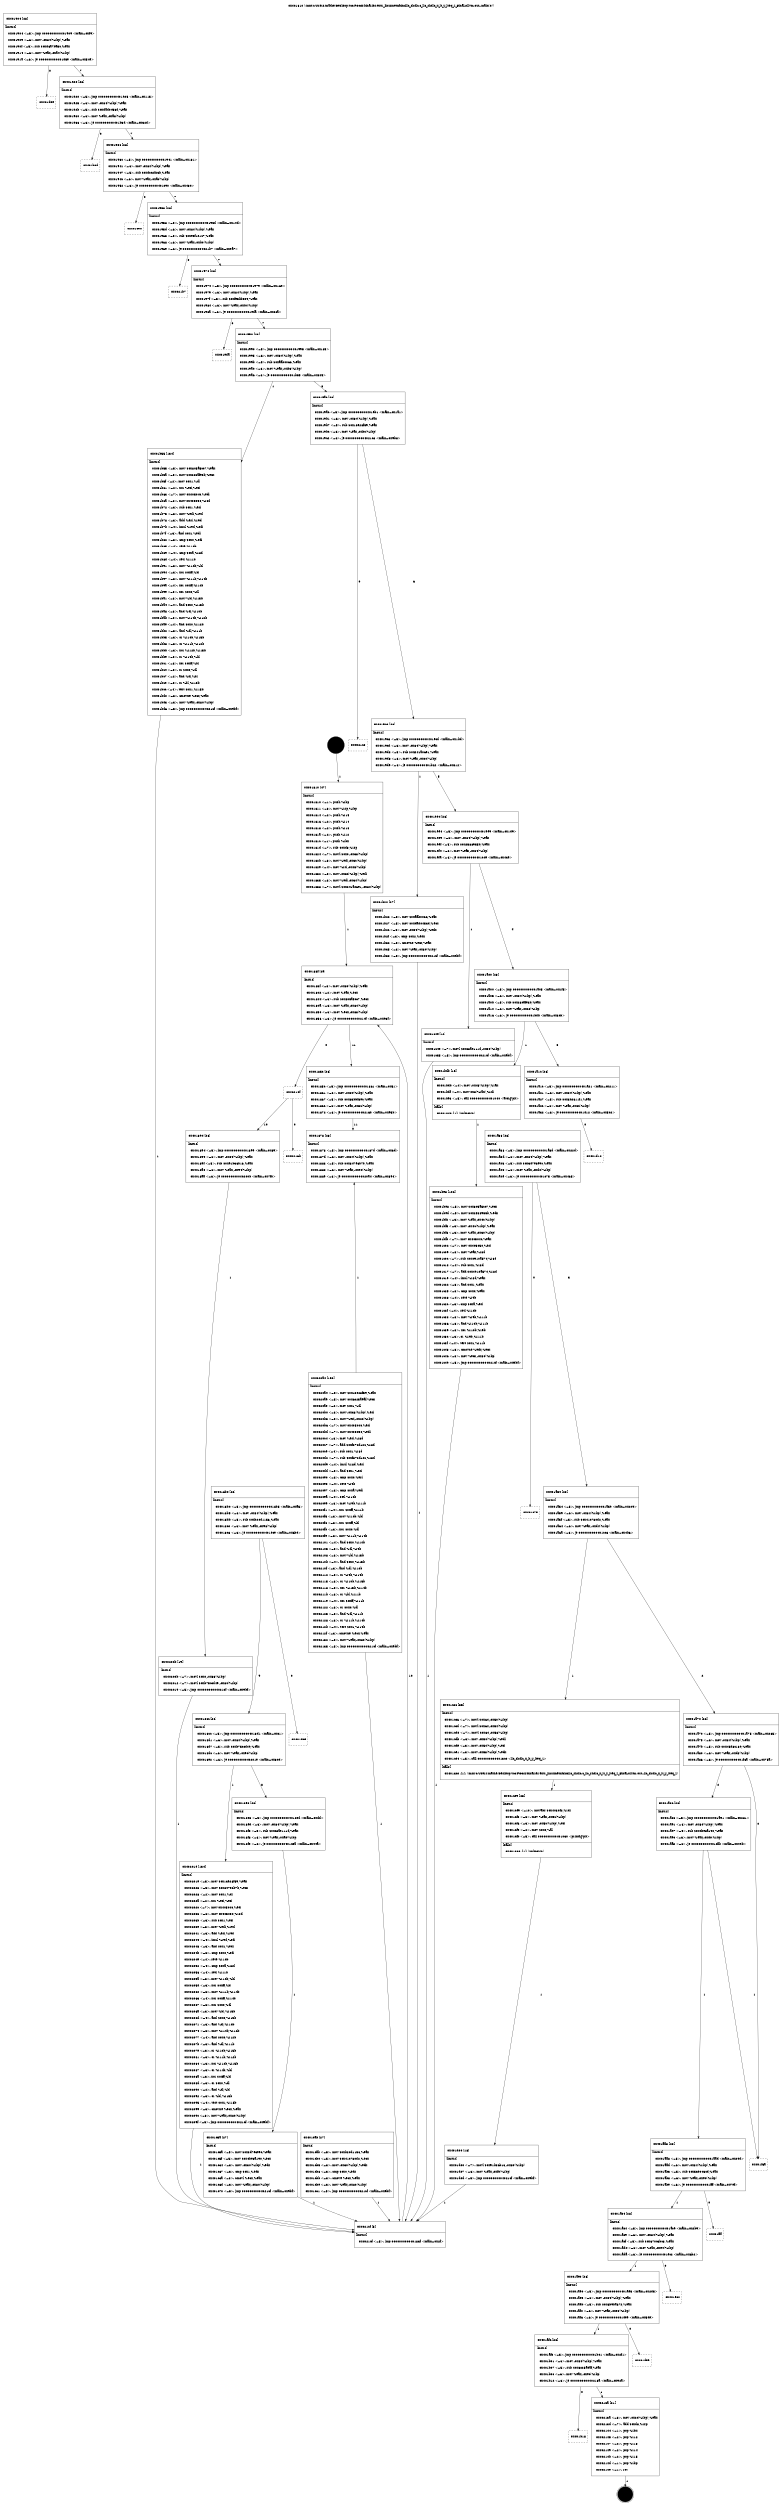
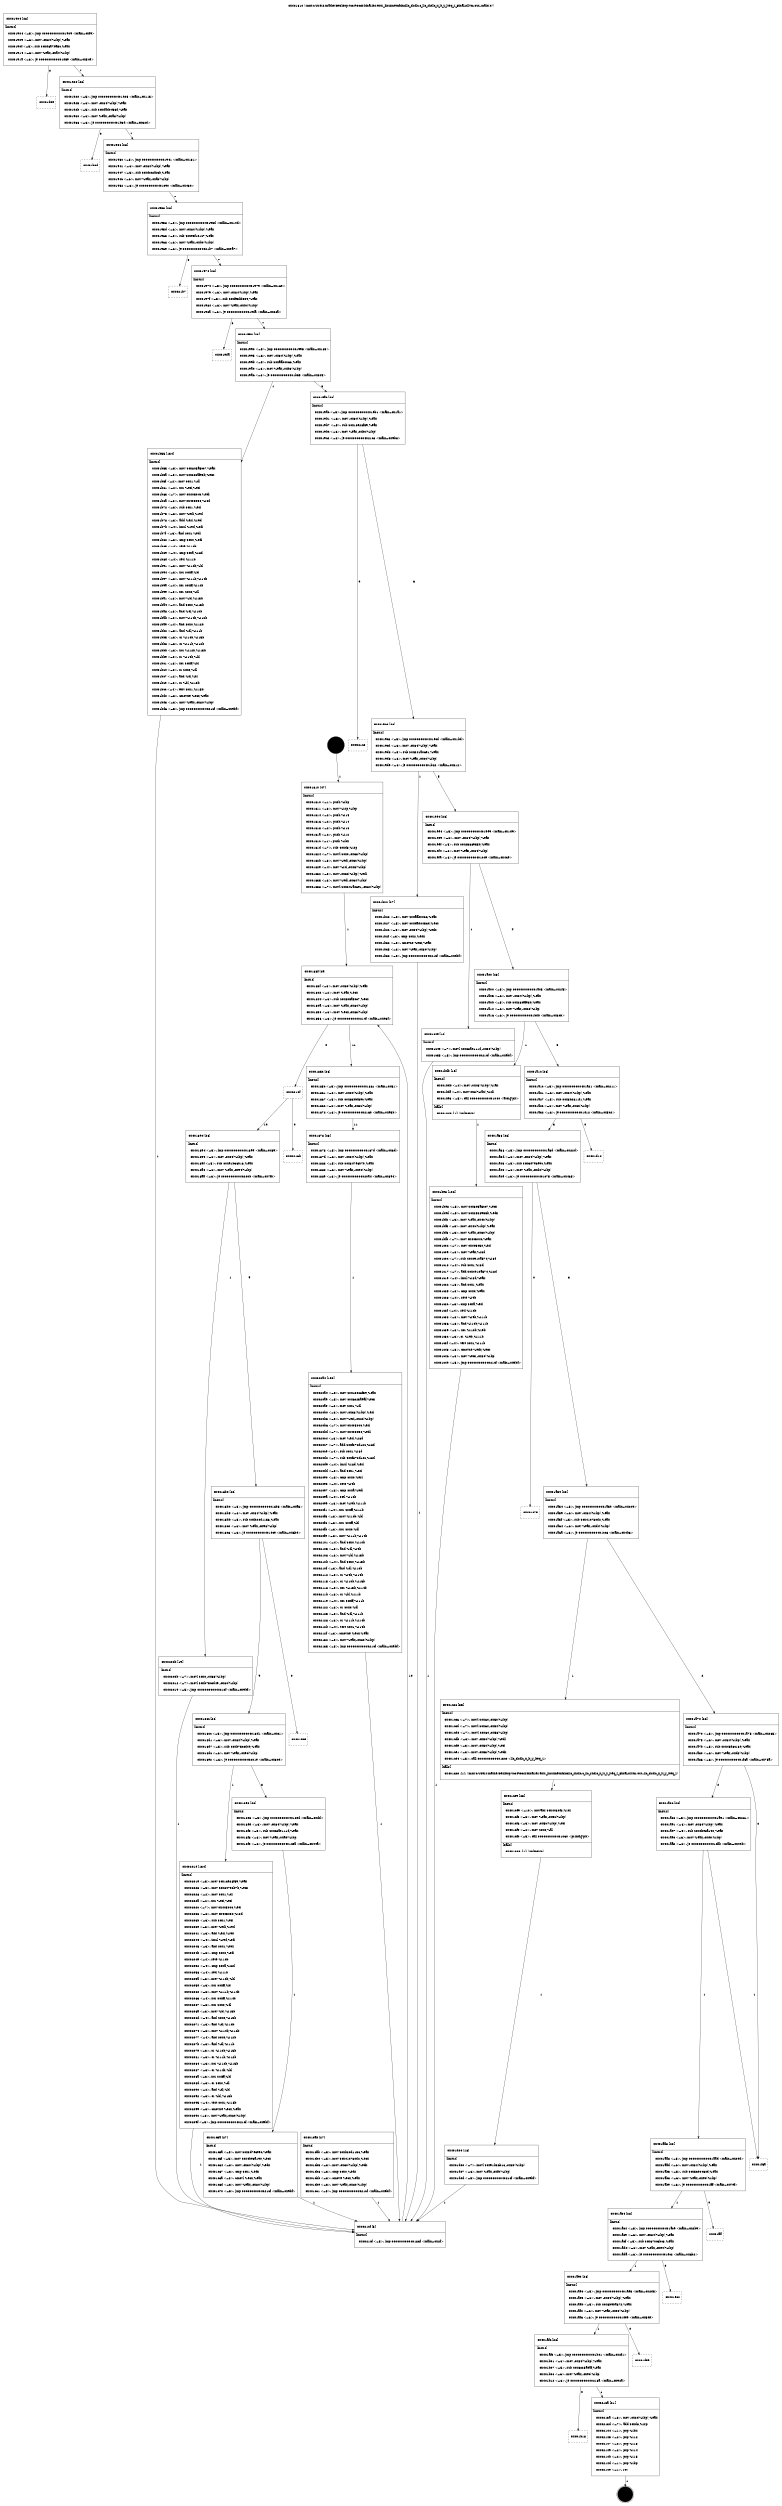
node "0x401c90": removed
edge "0x401a1c [28]" -> "0x401a38 [28]": added, label "3"
edge "0x4020a4 [150]" -> "0x401878 [28]": reversed
edge "0x401894 [28]" -> "0x4018b0 [28]": added, label "9"
